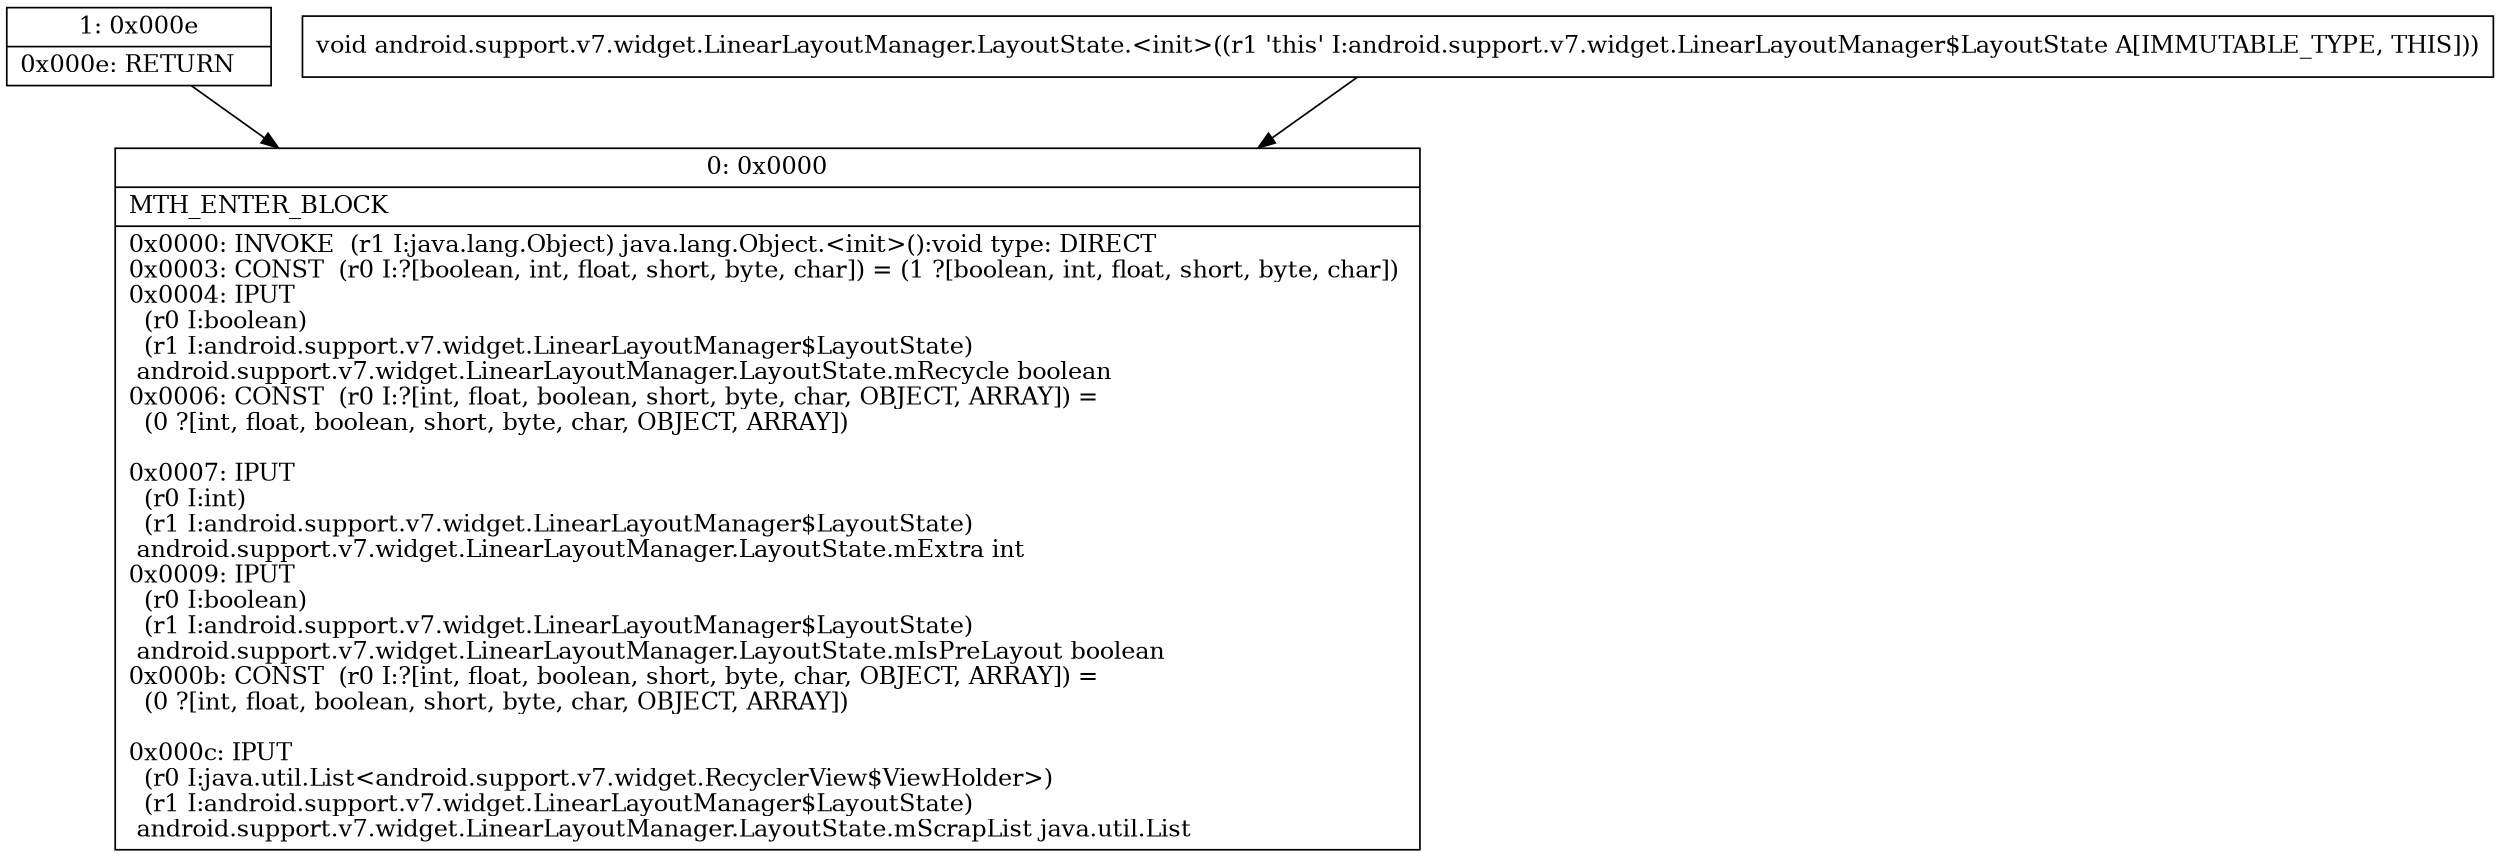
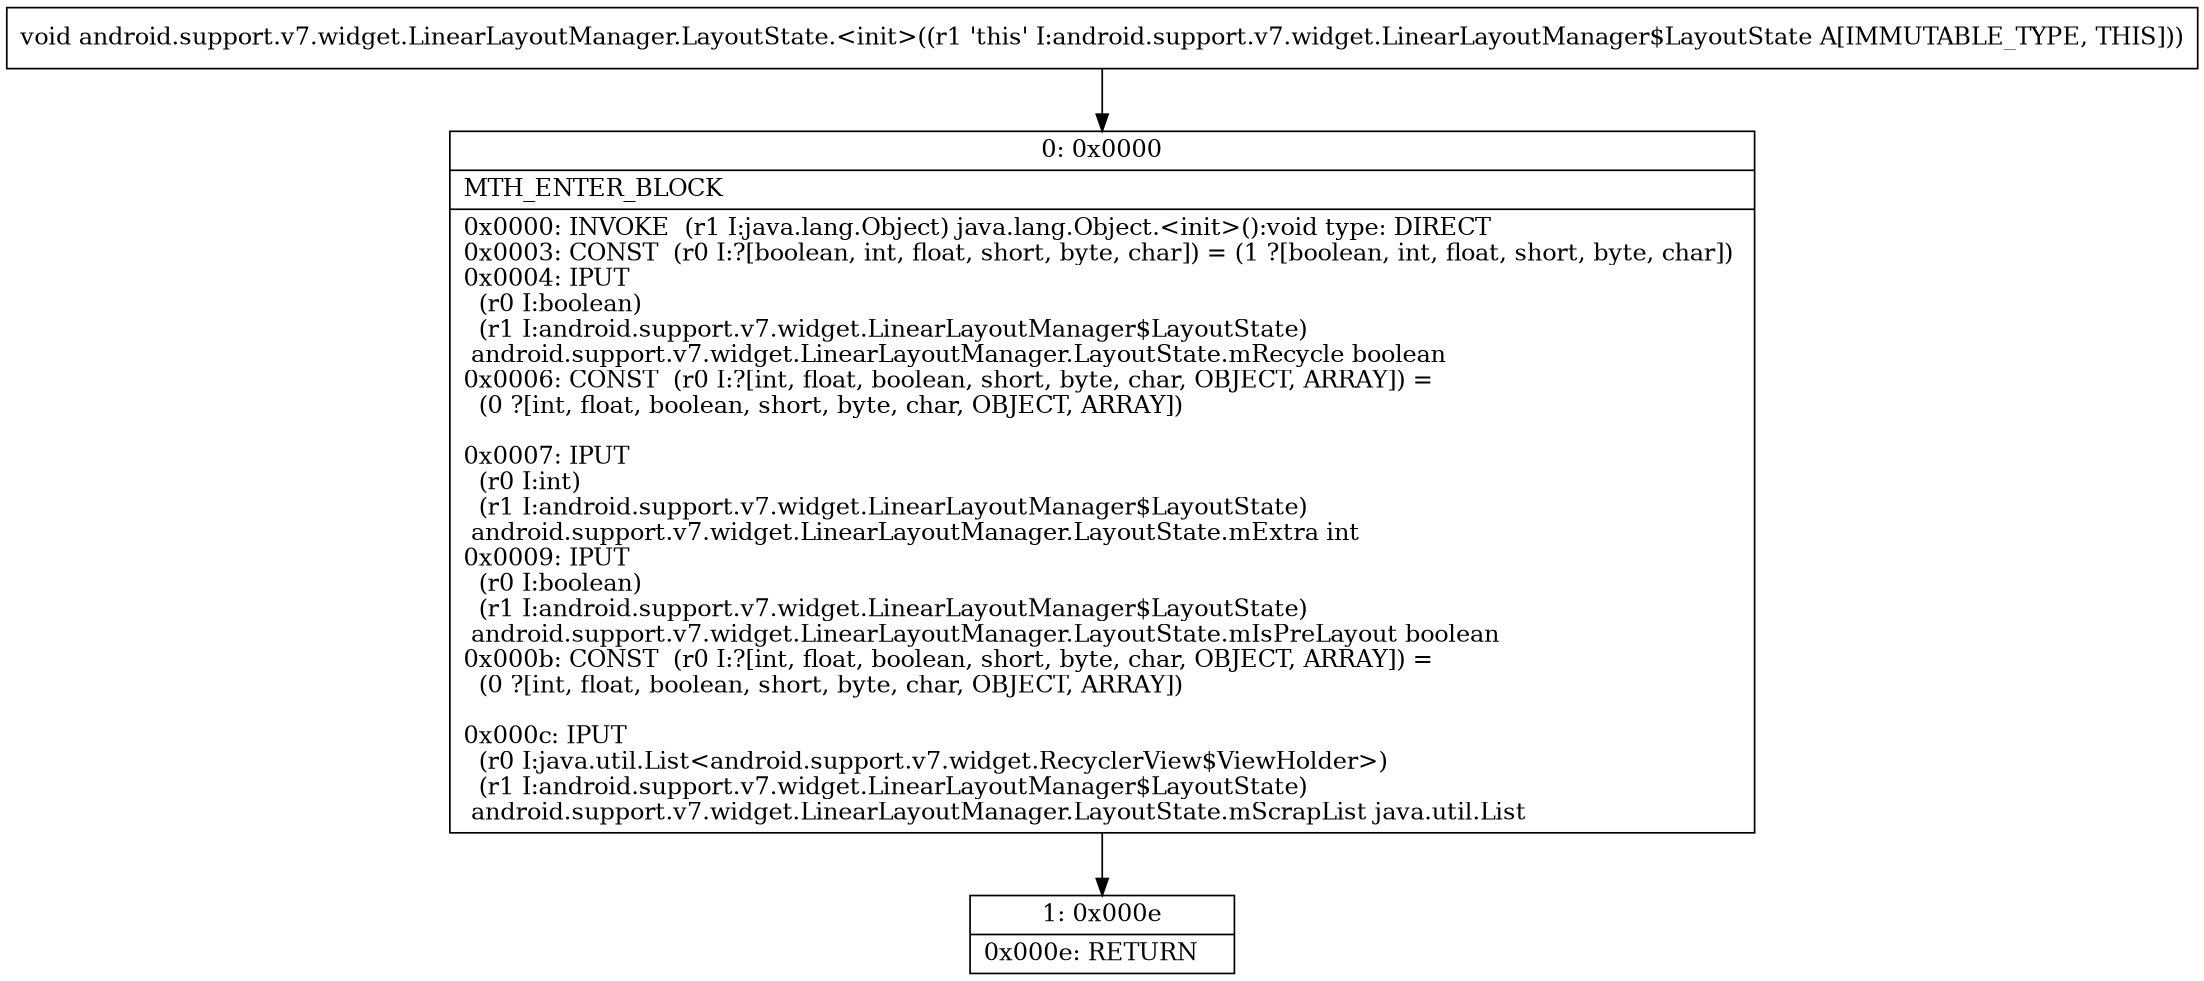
edge "1: 0x000e" -> "0: 0x0000": reversed
